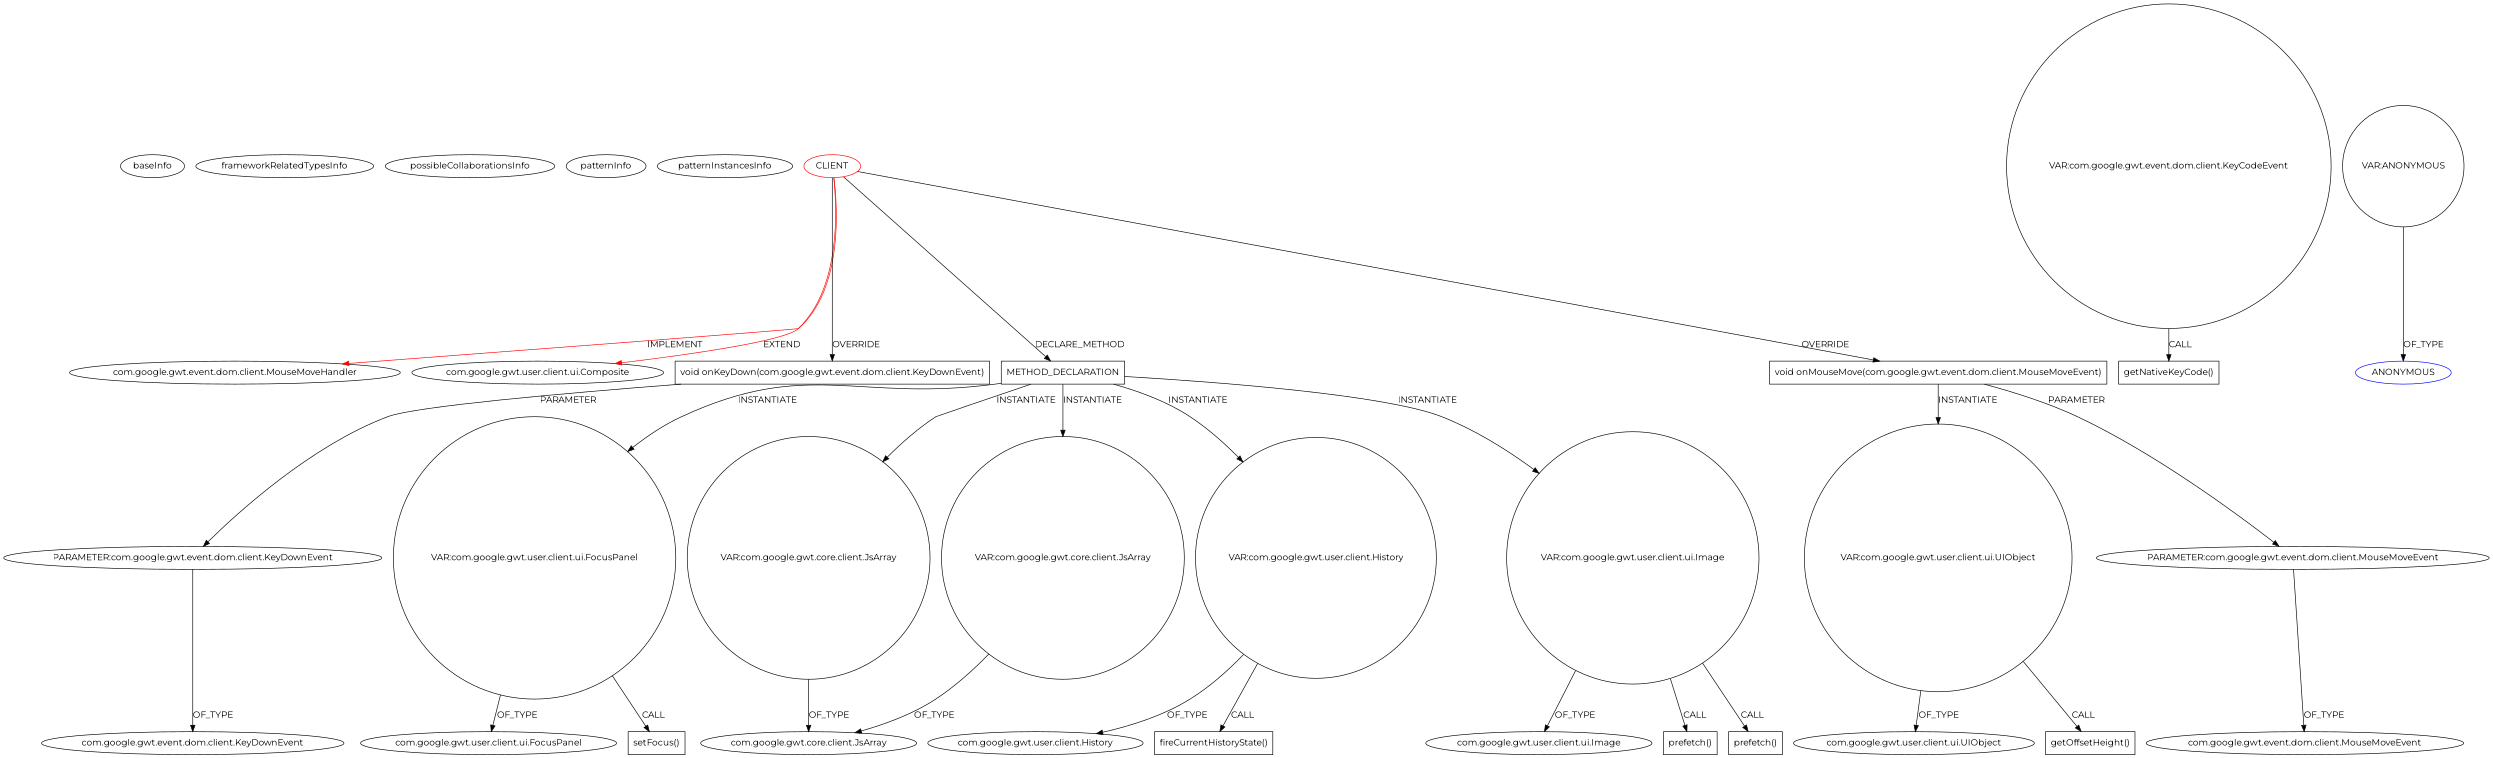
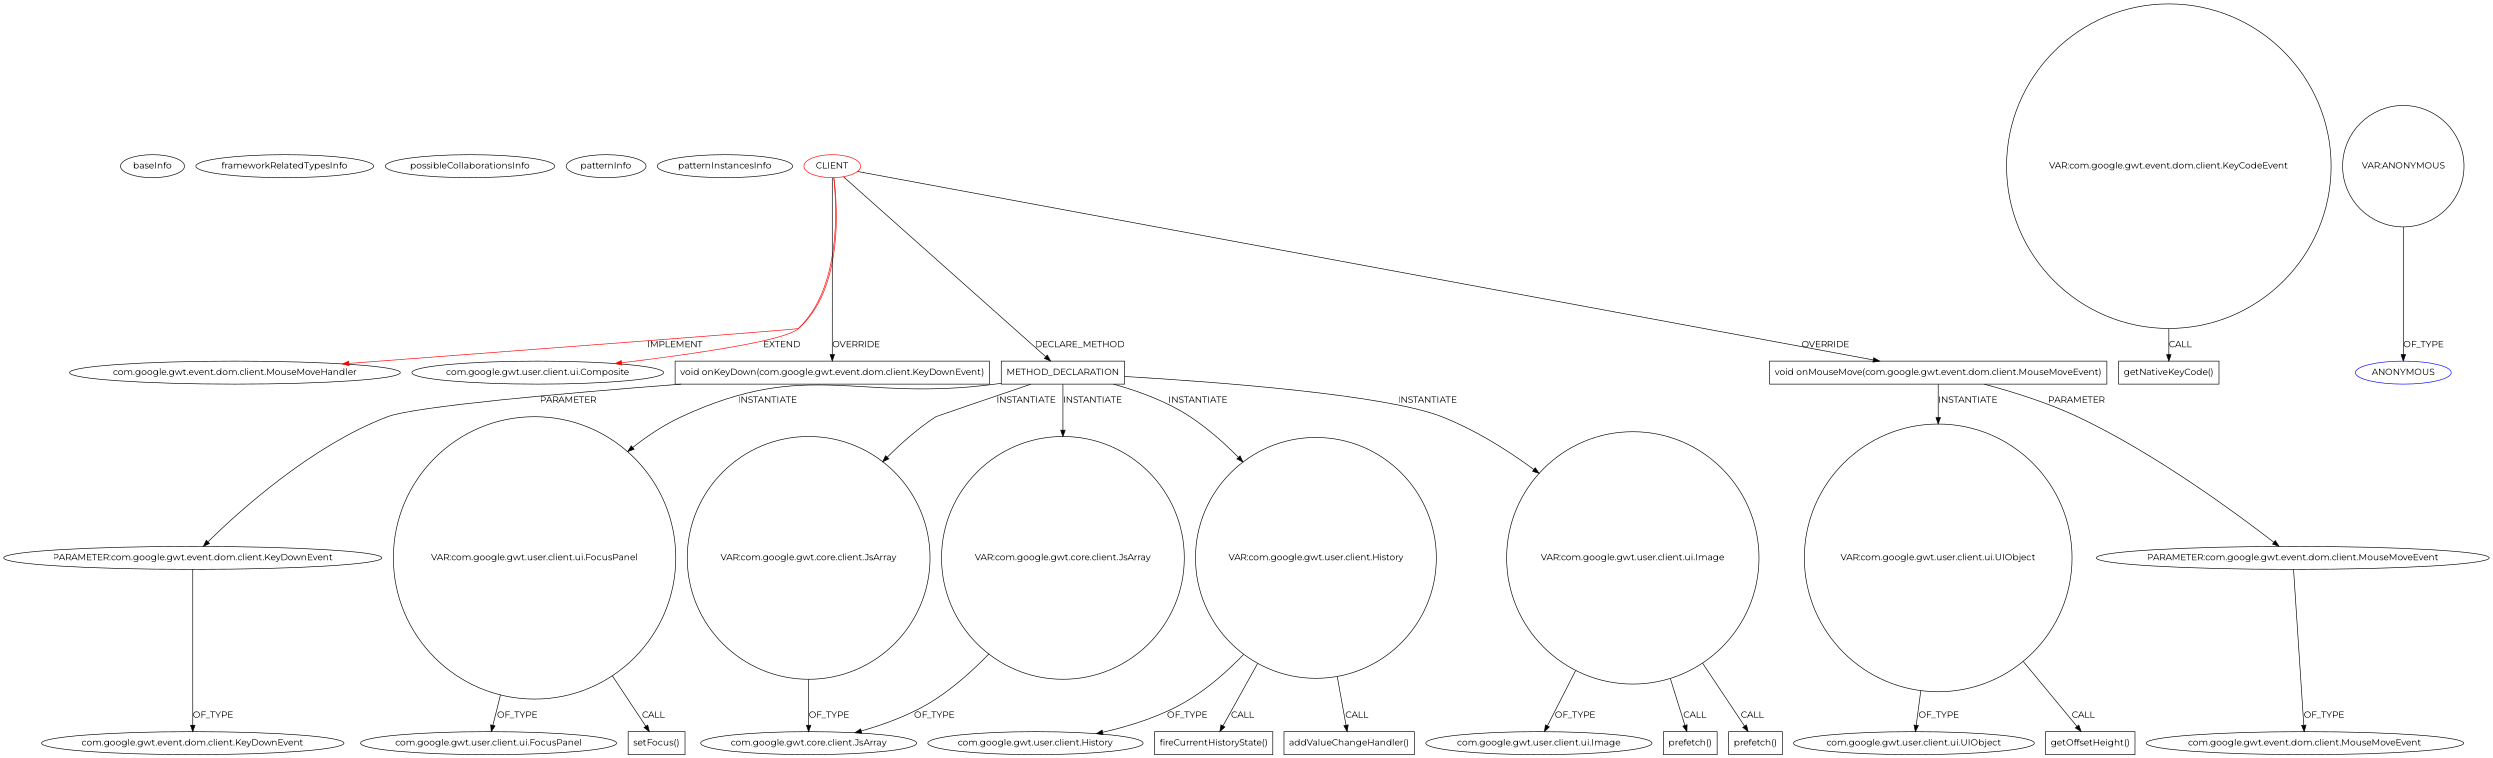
node "addValueChangeHandler()": added
